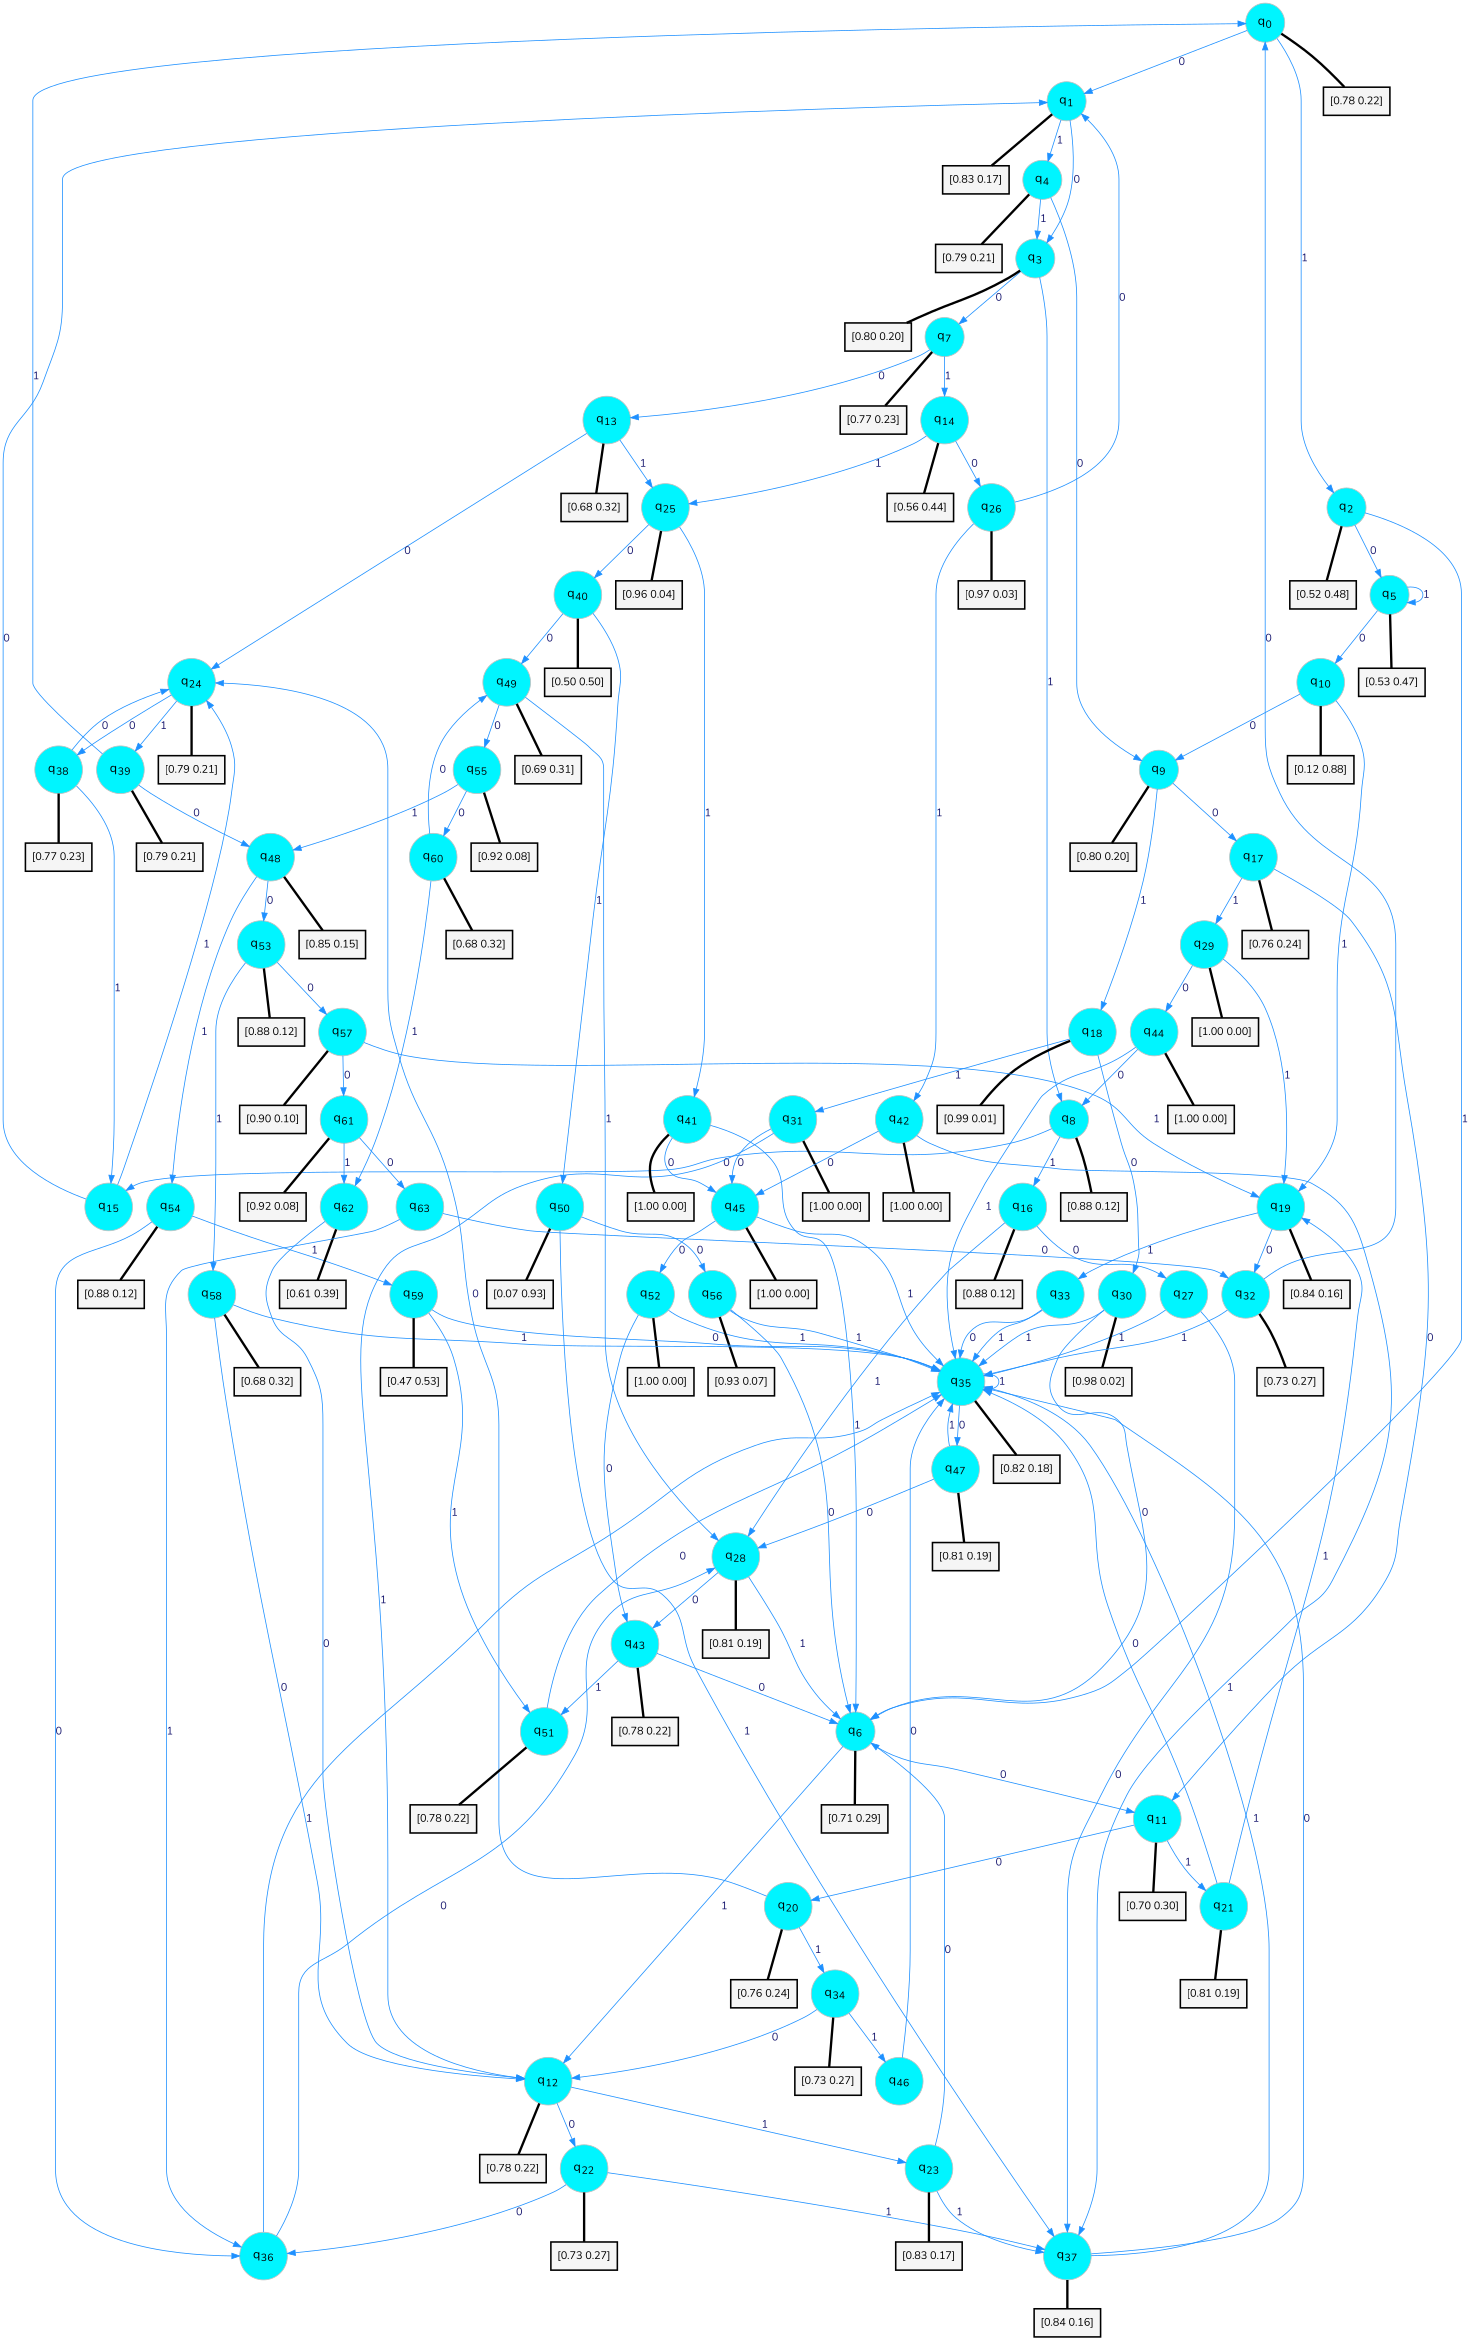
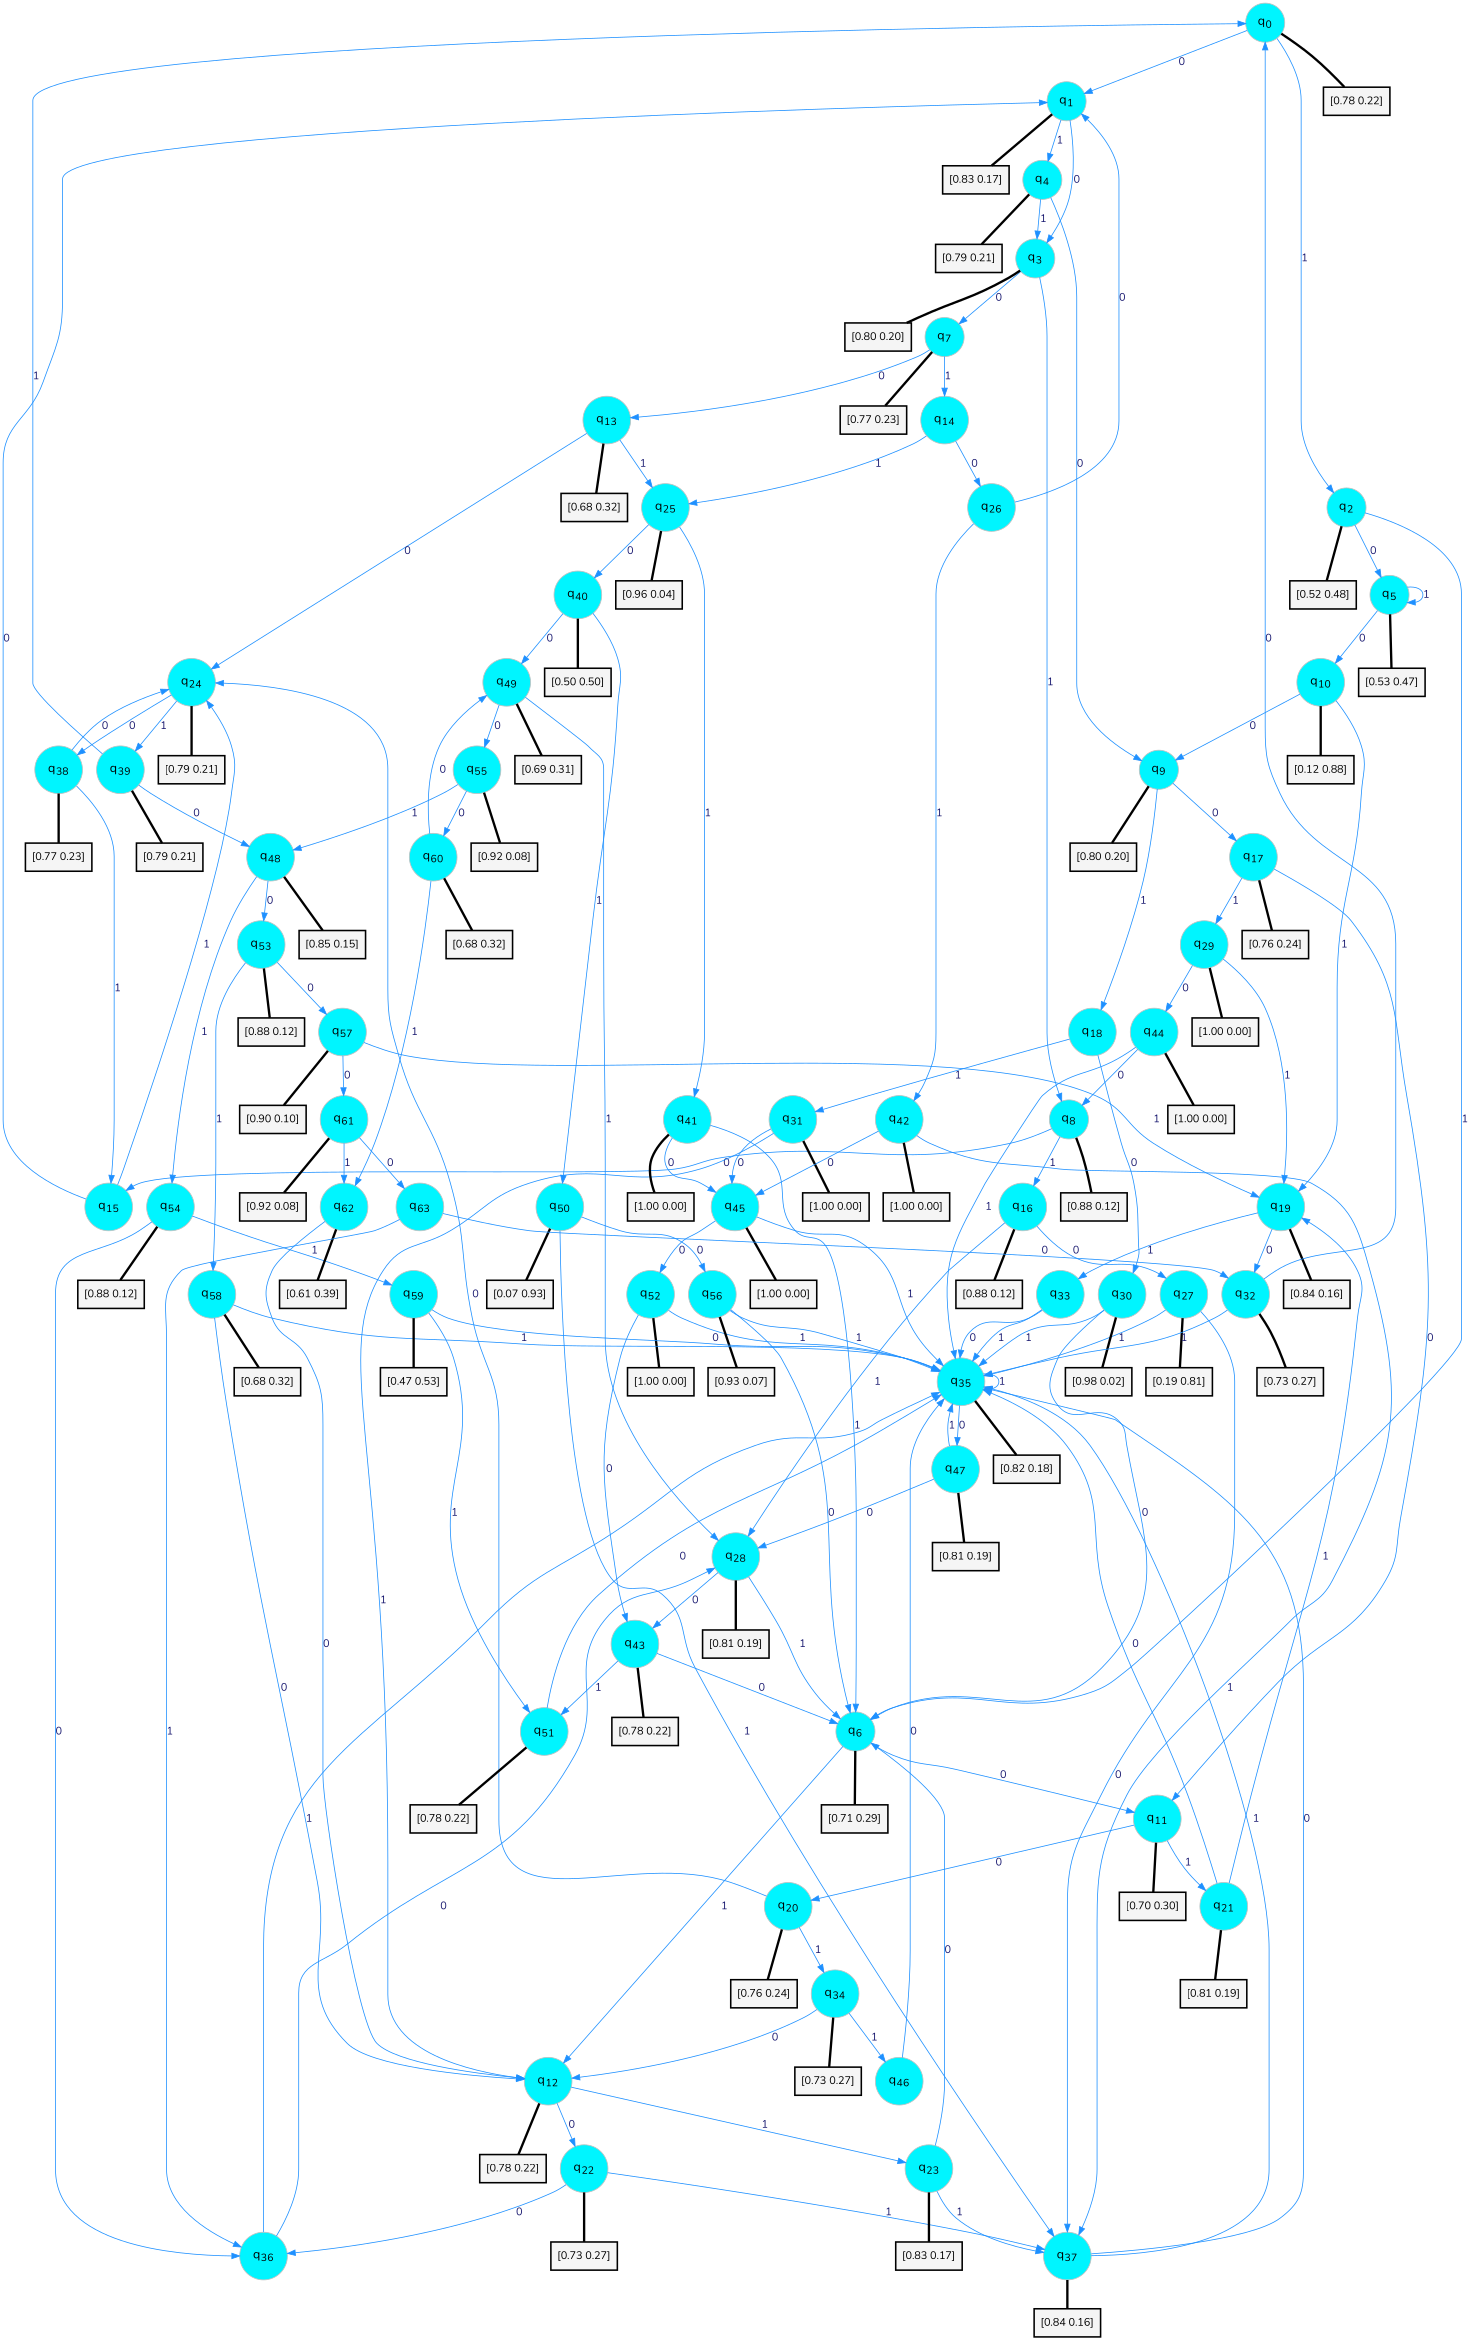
node "[0.56 0.44]": removed
node "[0.97 0.03]": removed
node "[0.99 0.01]": removed
node "[0.19 0.81]": added
